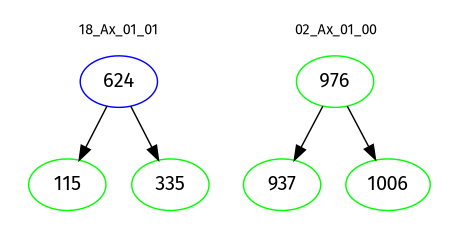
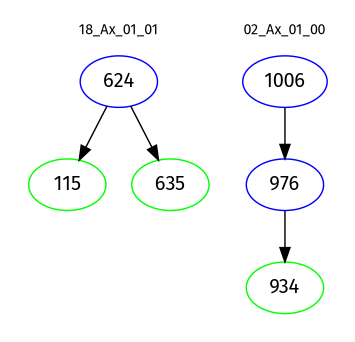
node "976": color green -> blue
edge "976" -> "1006": reversed
node "335": label "335" -> "635"
node "937": label "937" -> "934"
node "1006": color green -> blue
